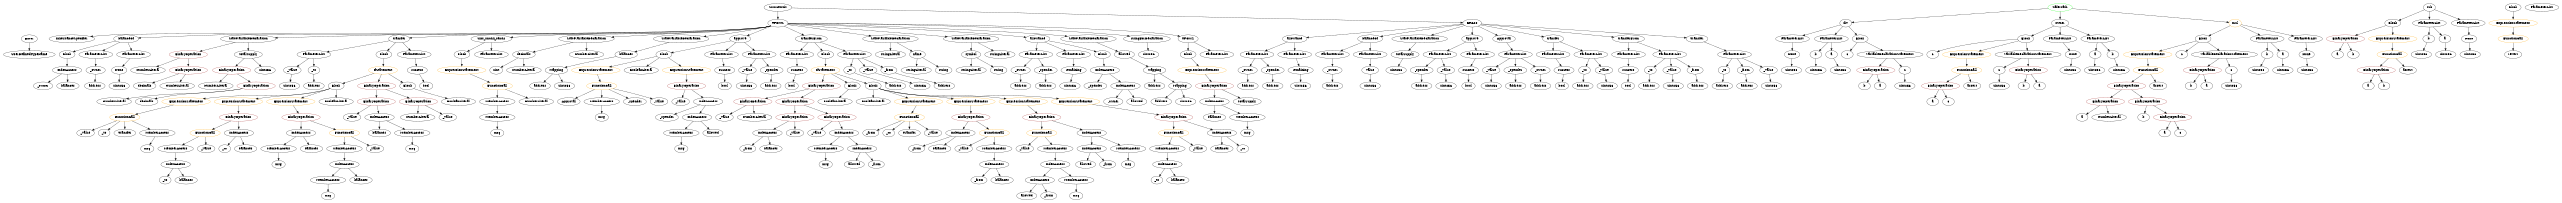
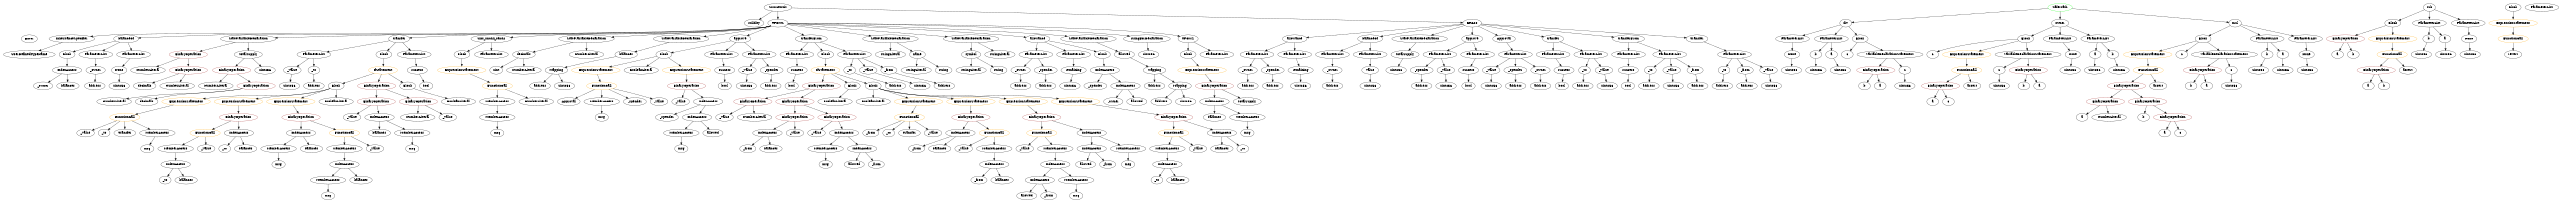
node "solidity": added
node "mul": color orange -> black
edge "Enter" -> "UserDefinedTypeName": now "InheritanceSpecifier" -> "UserDefinedTypeName"
